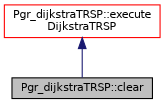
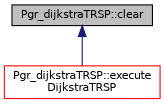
edge "Pgr_dijkstraTRSP::clear" -> "Pgr_dijkstraTRSP::execute DijkstraTRSP": reversed
